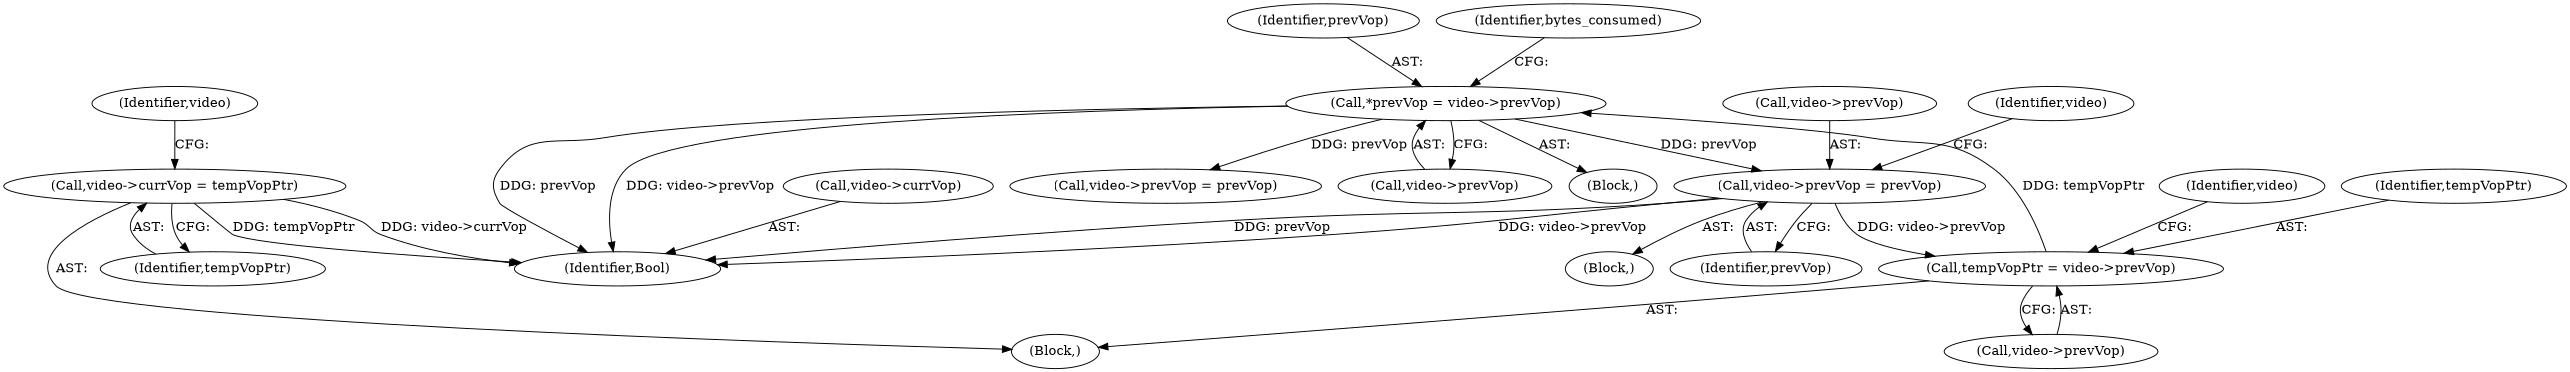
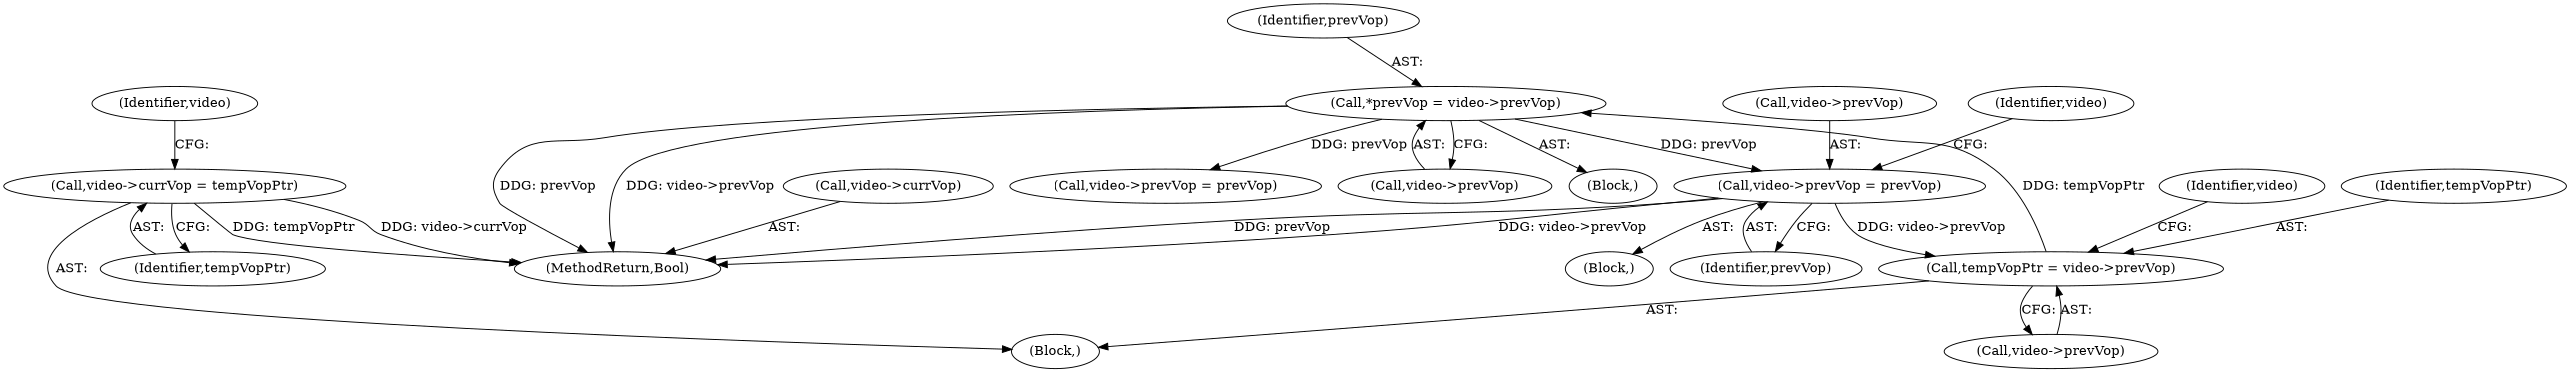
node "(Identifier,bytes_consumed)": removed
node "(Identifier,Bool)": label "(Identifier,Bool)" -> "(MethodReturn,Bool)"
